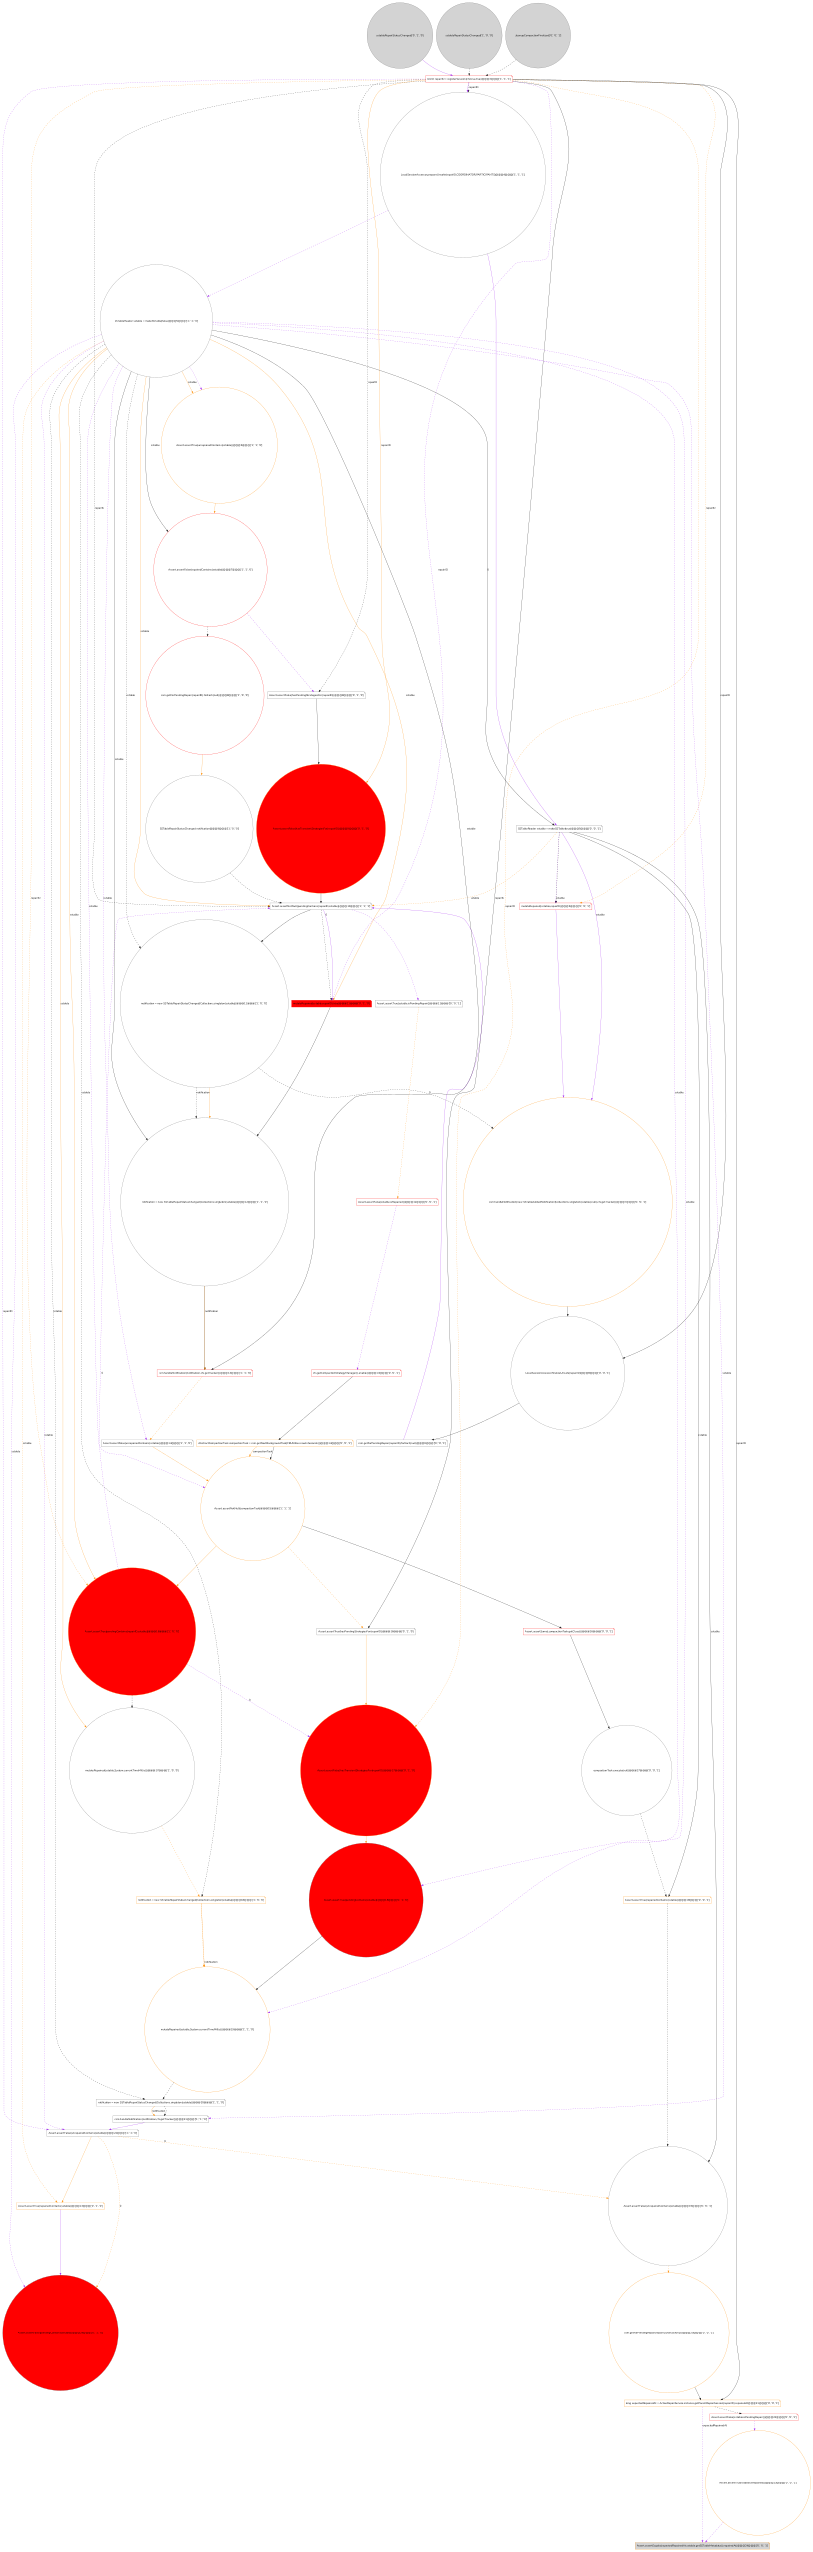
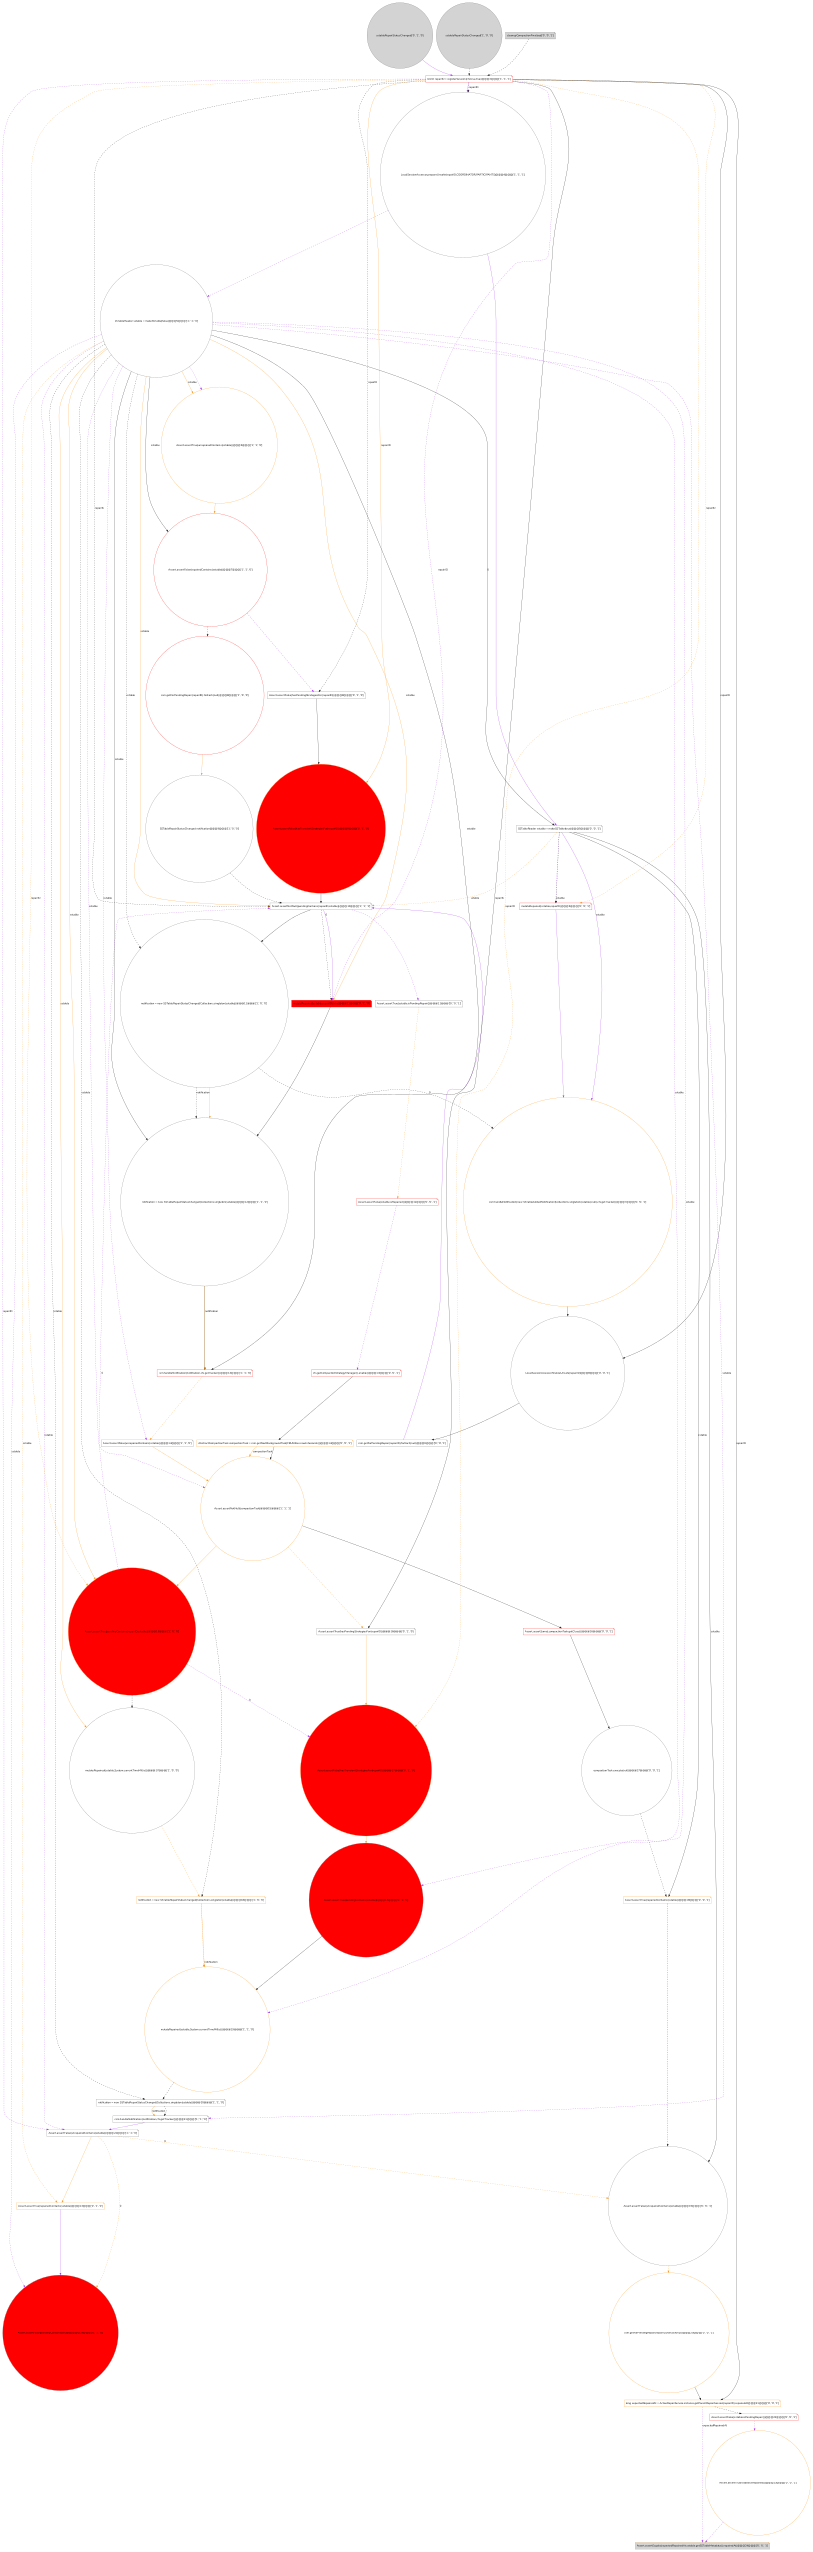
node "cleanupCompactionFinalized['0', '0', '1']": shape circle -> note
